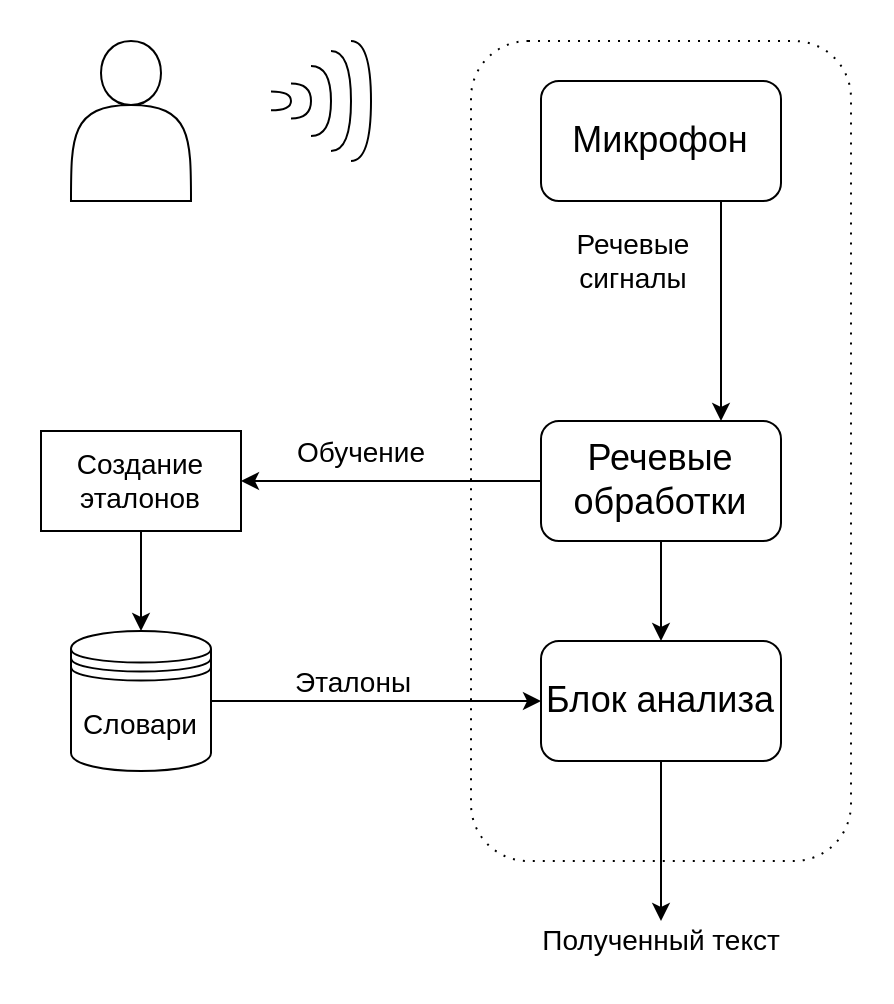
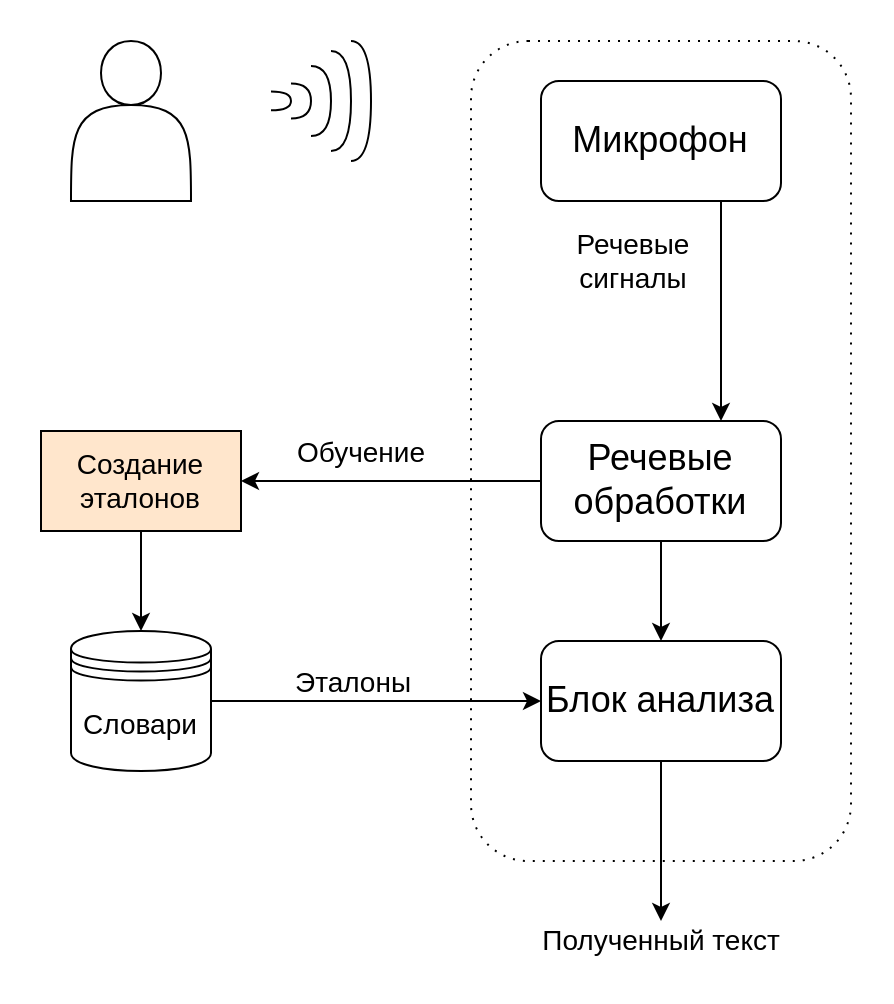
node "Создание эталонов": fillcolor #ffffff -> #ffe6cc
